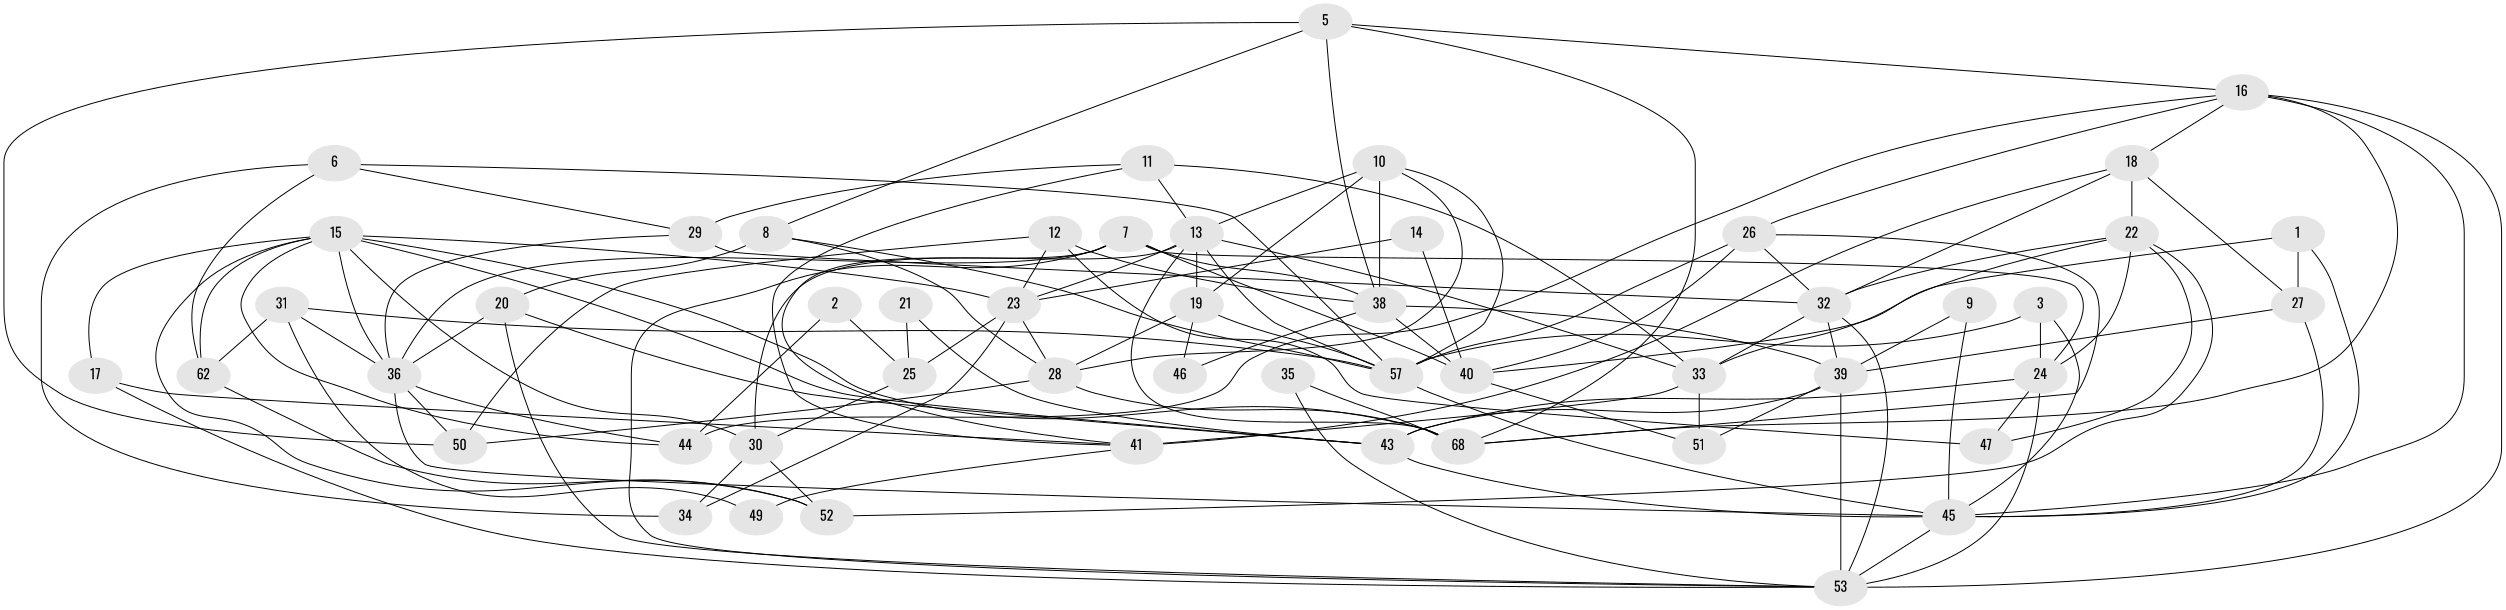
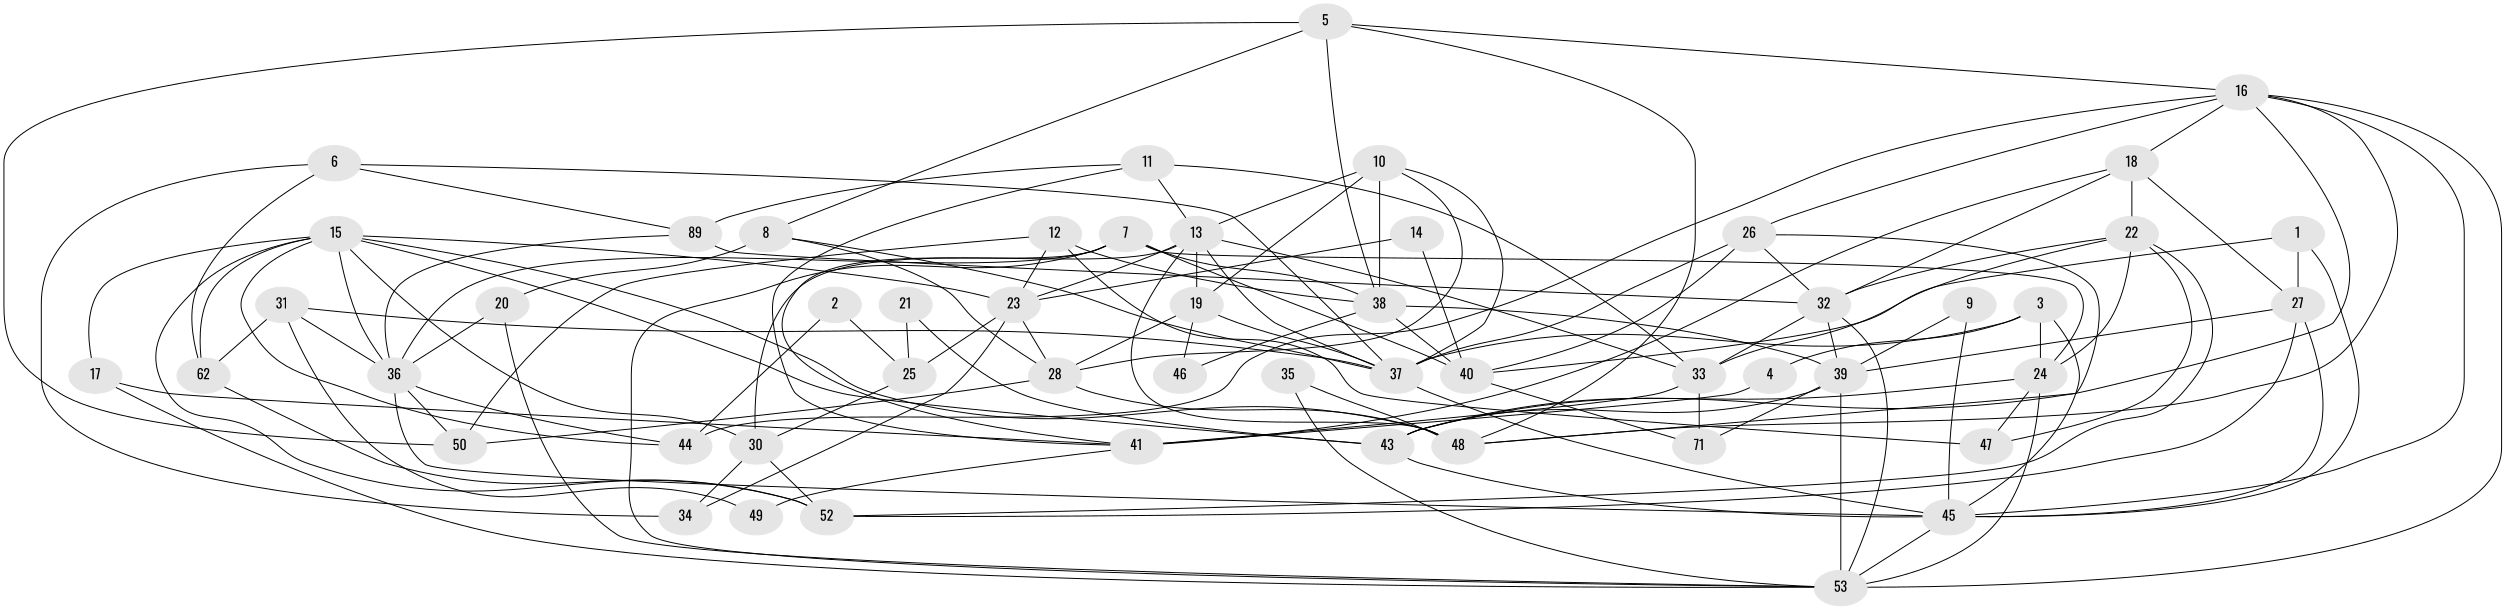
node "29": label "29" -> "89"
node "57": label "57" -> "37"
node "4": added
edge "20" -- "43": now "16" -- "43"
node "68": label "68" -> "48"
node "51": label "51" -> "71"
edge "27" -- "52": added
